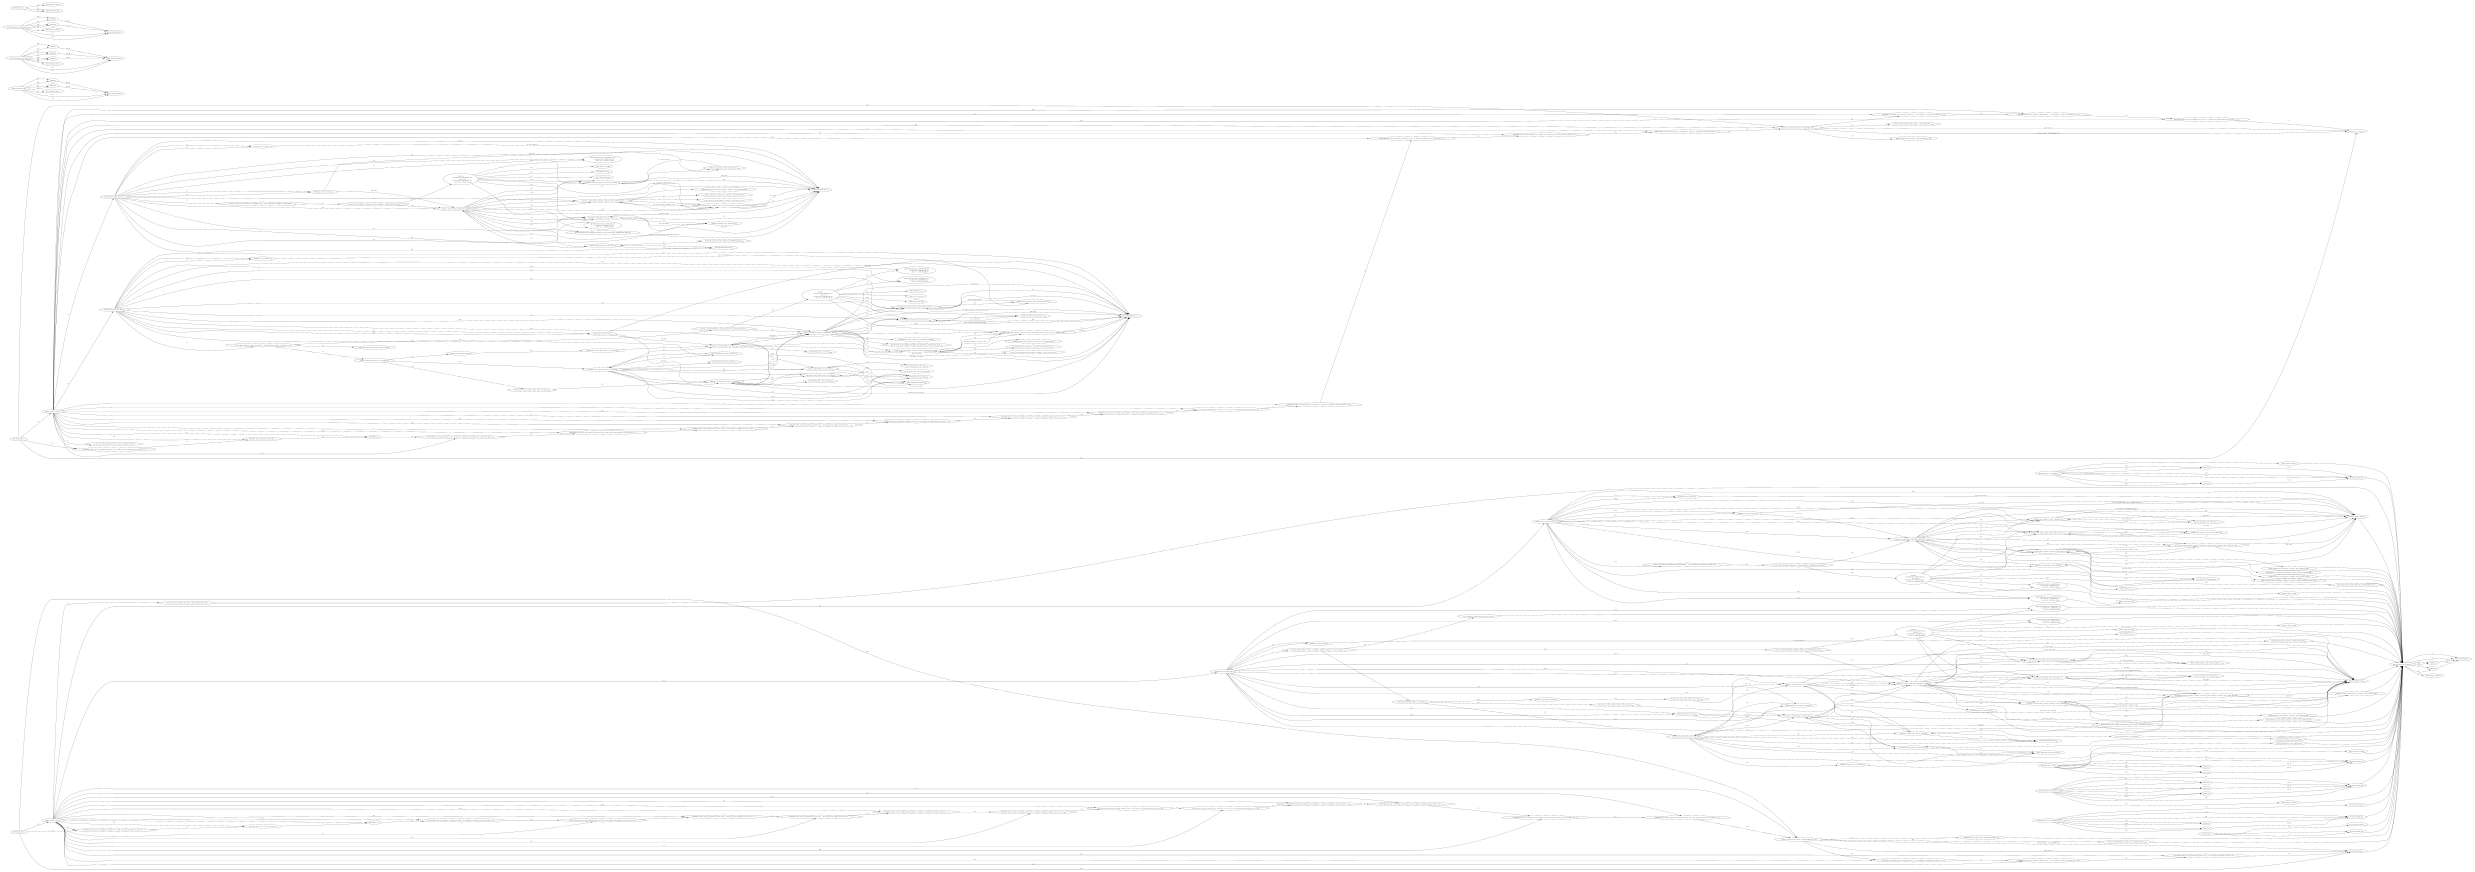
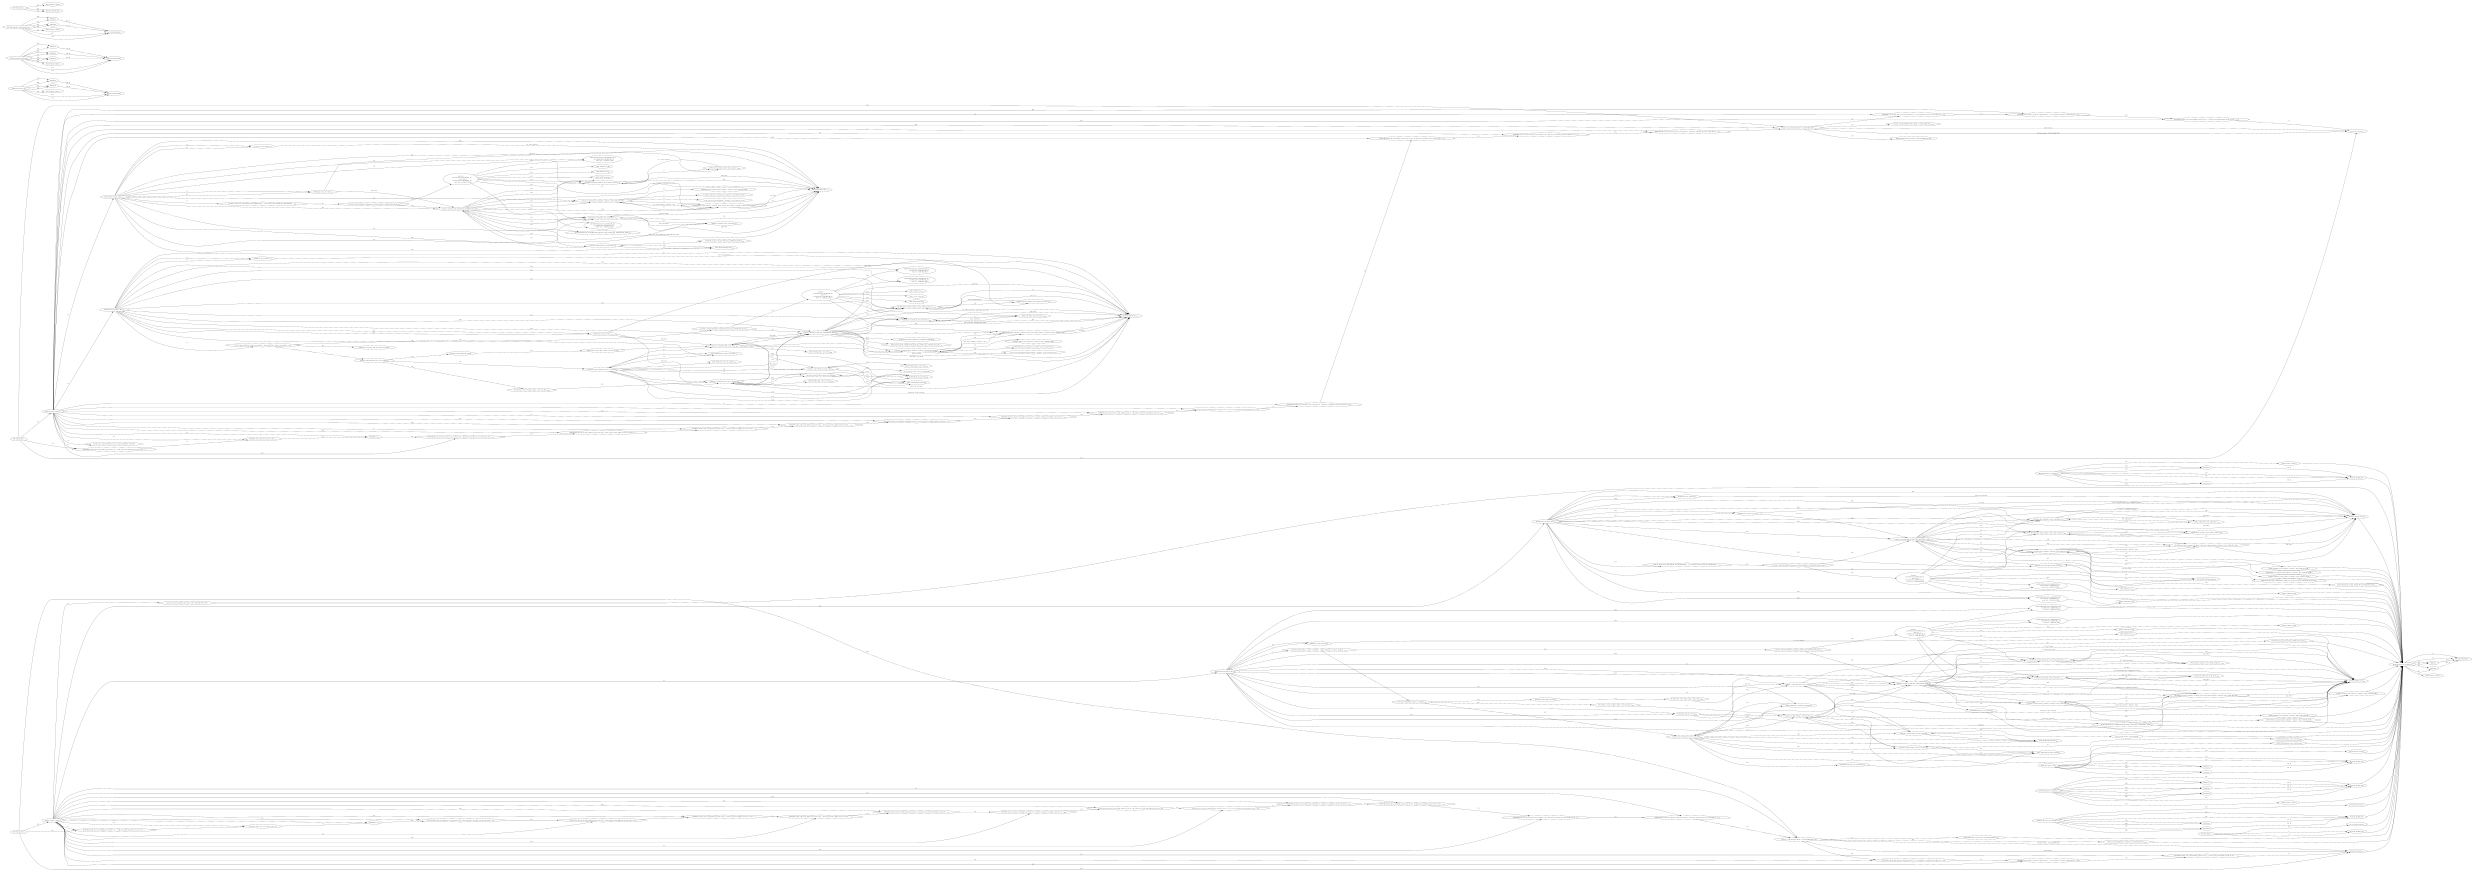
node "<(LOCAL,php_uint32 flags: php_uint32)<SUB>831</SUB>>": removed
